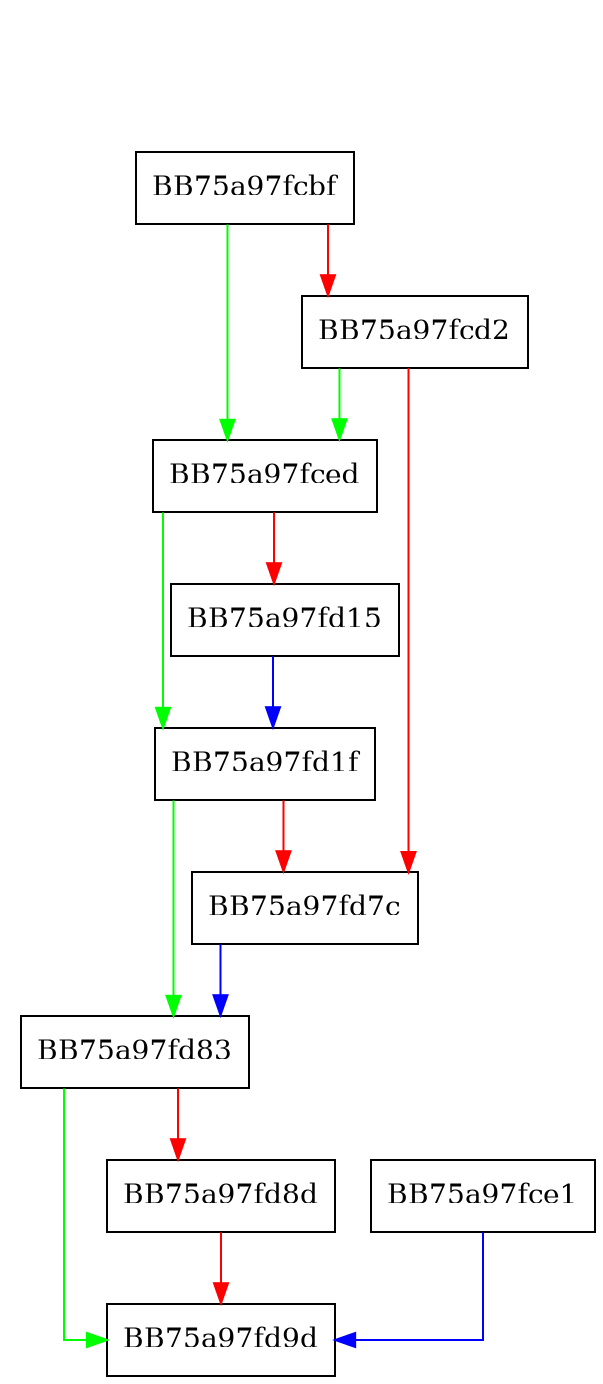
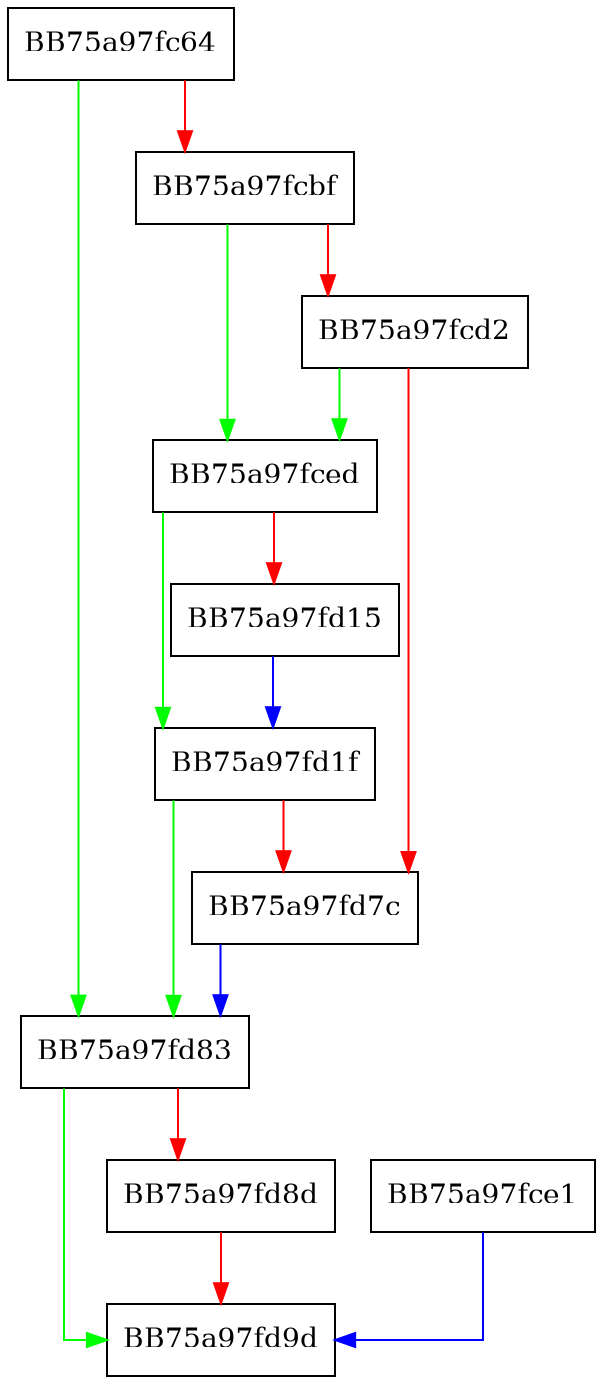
node "BB75a97fc64": added
